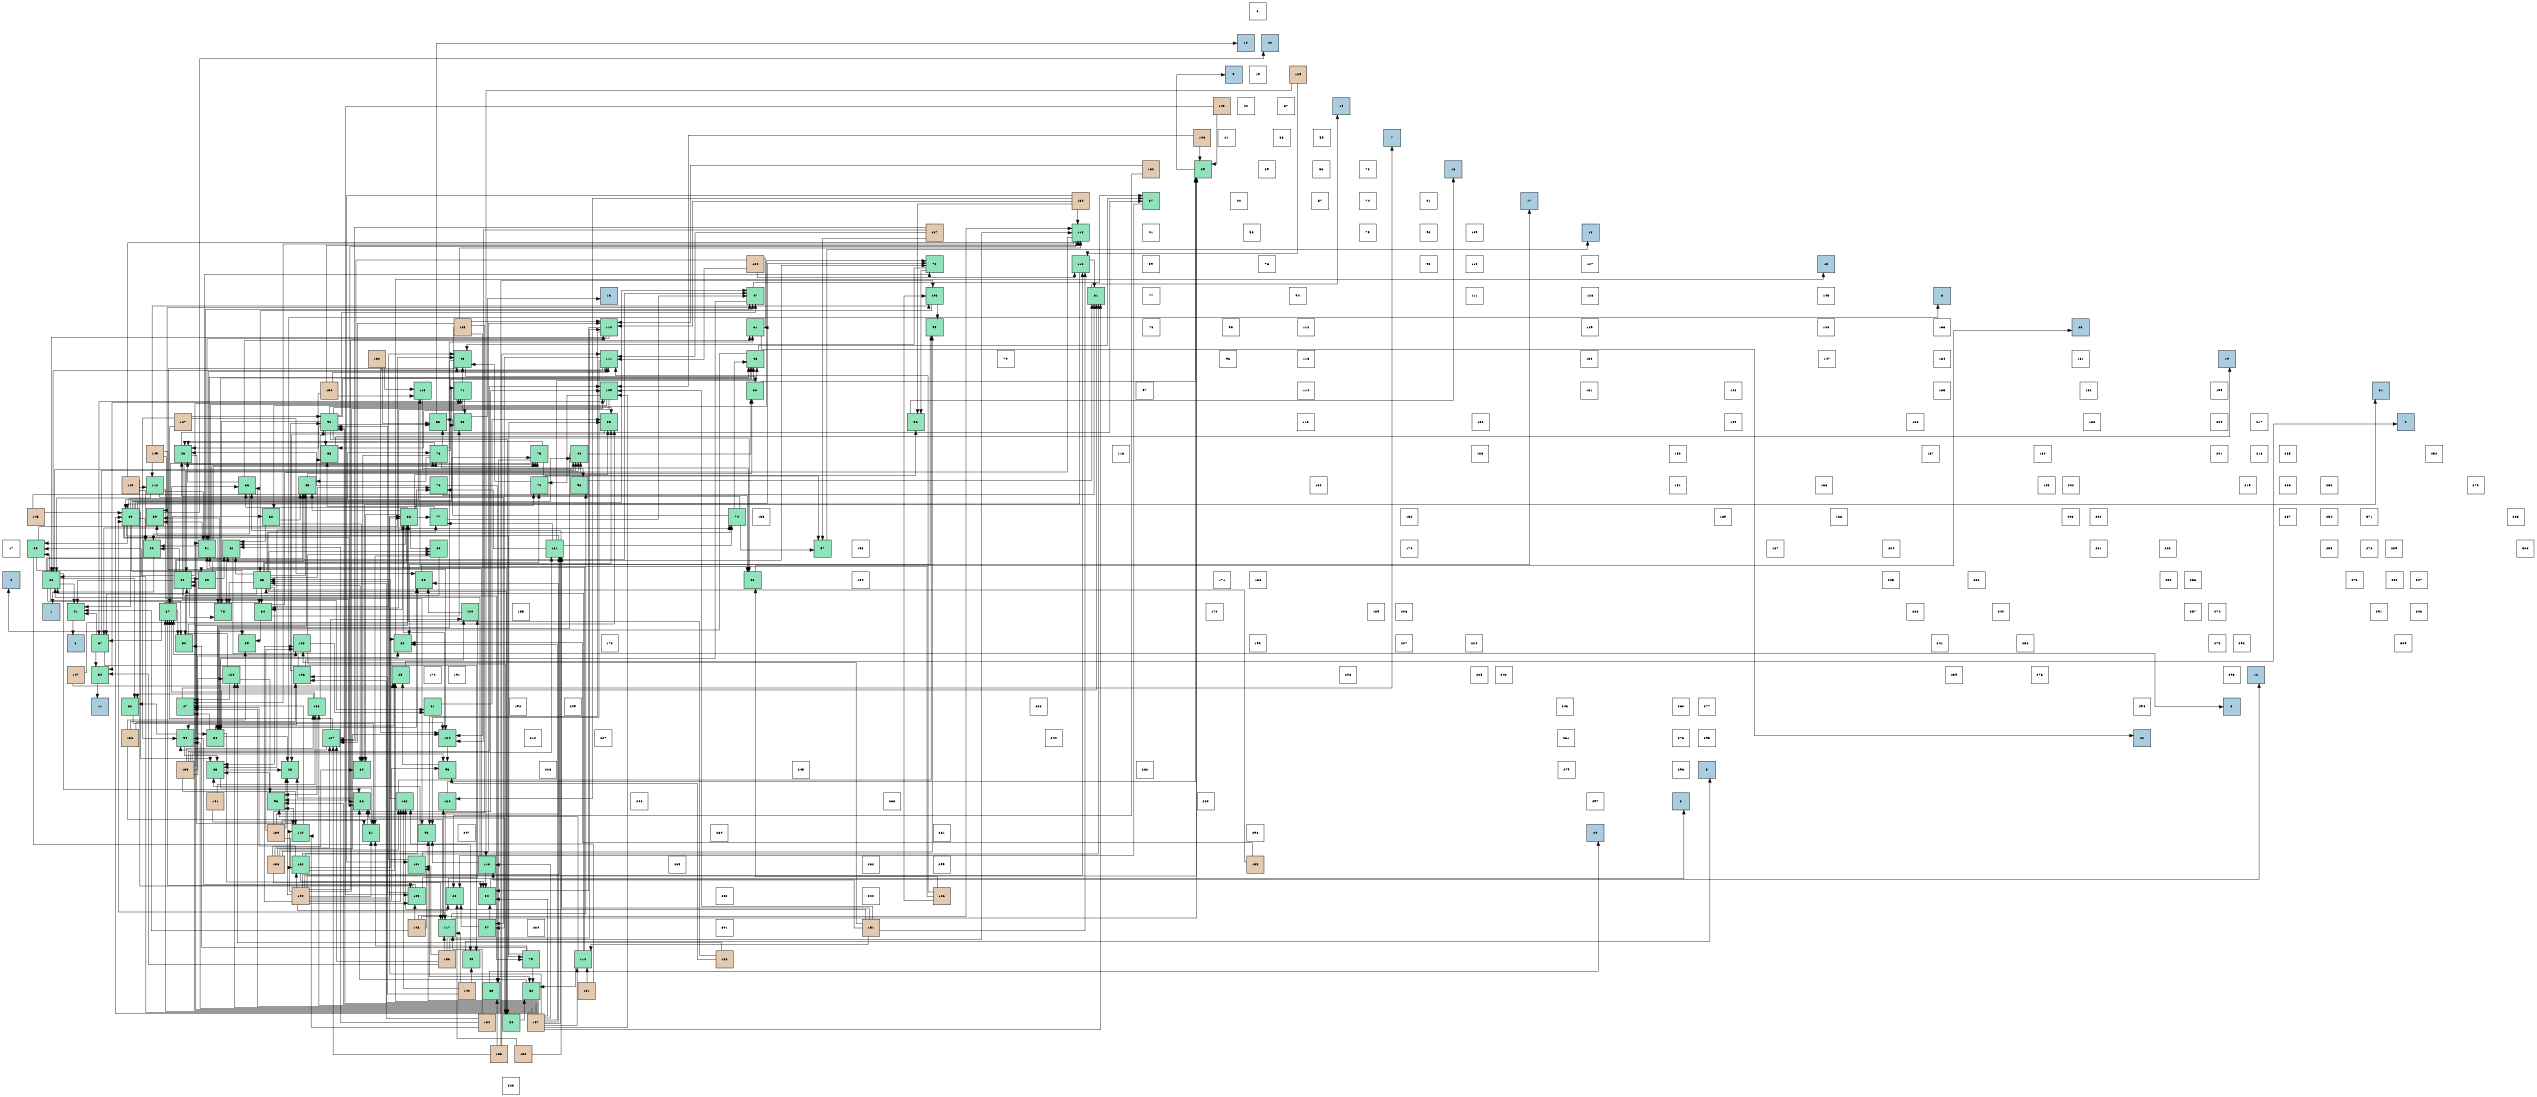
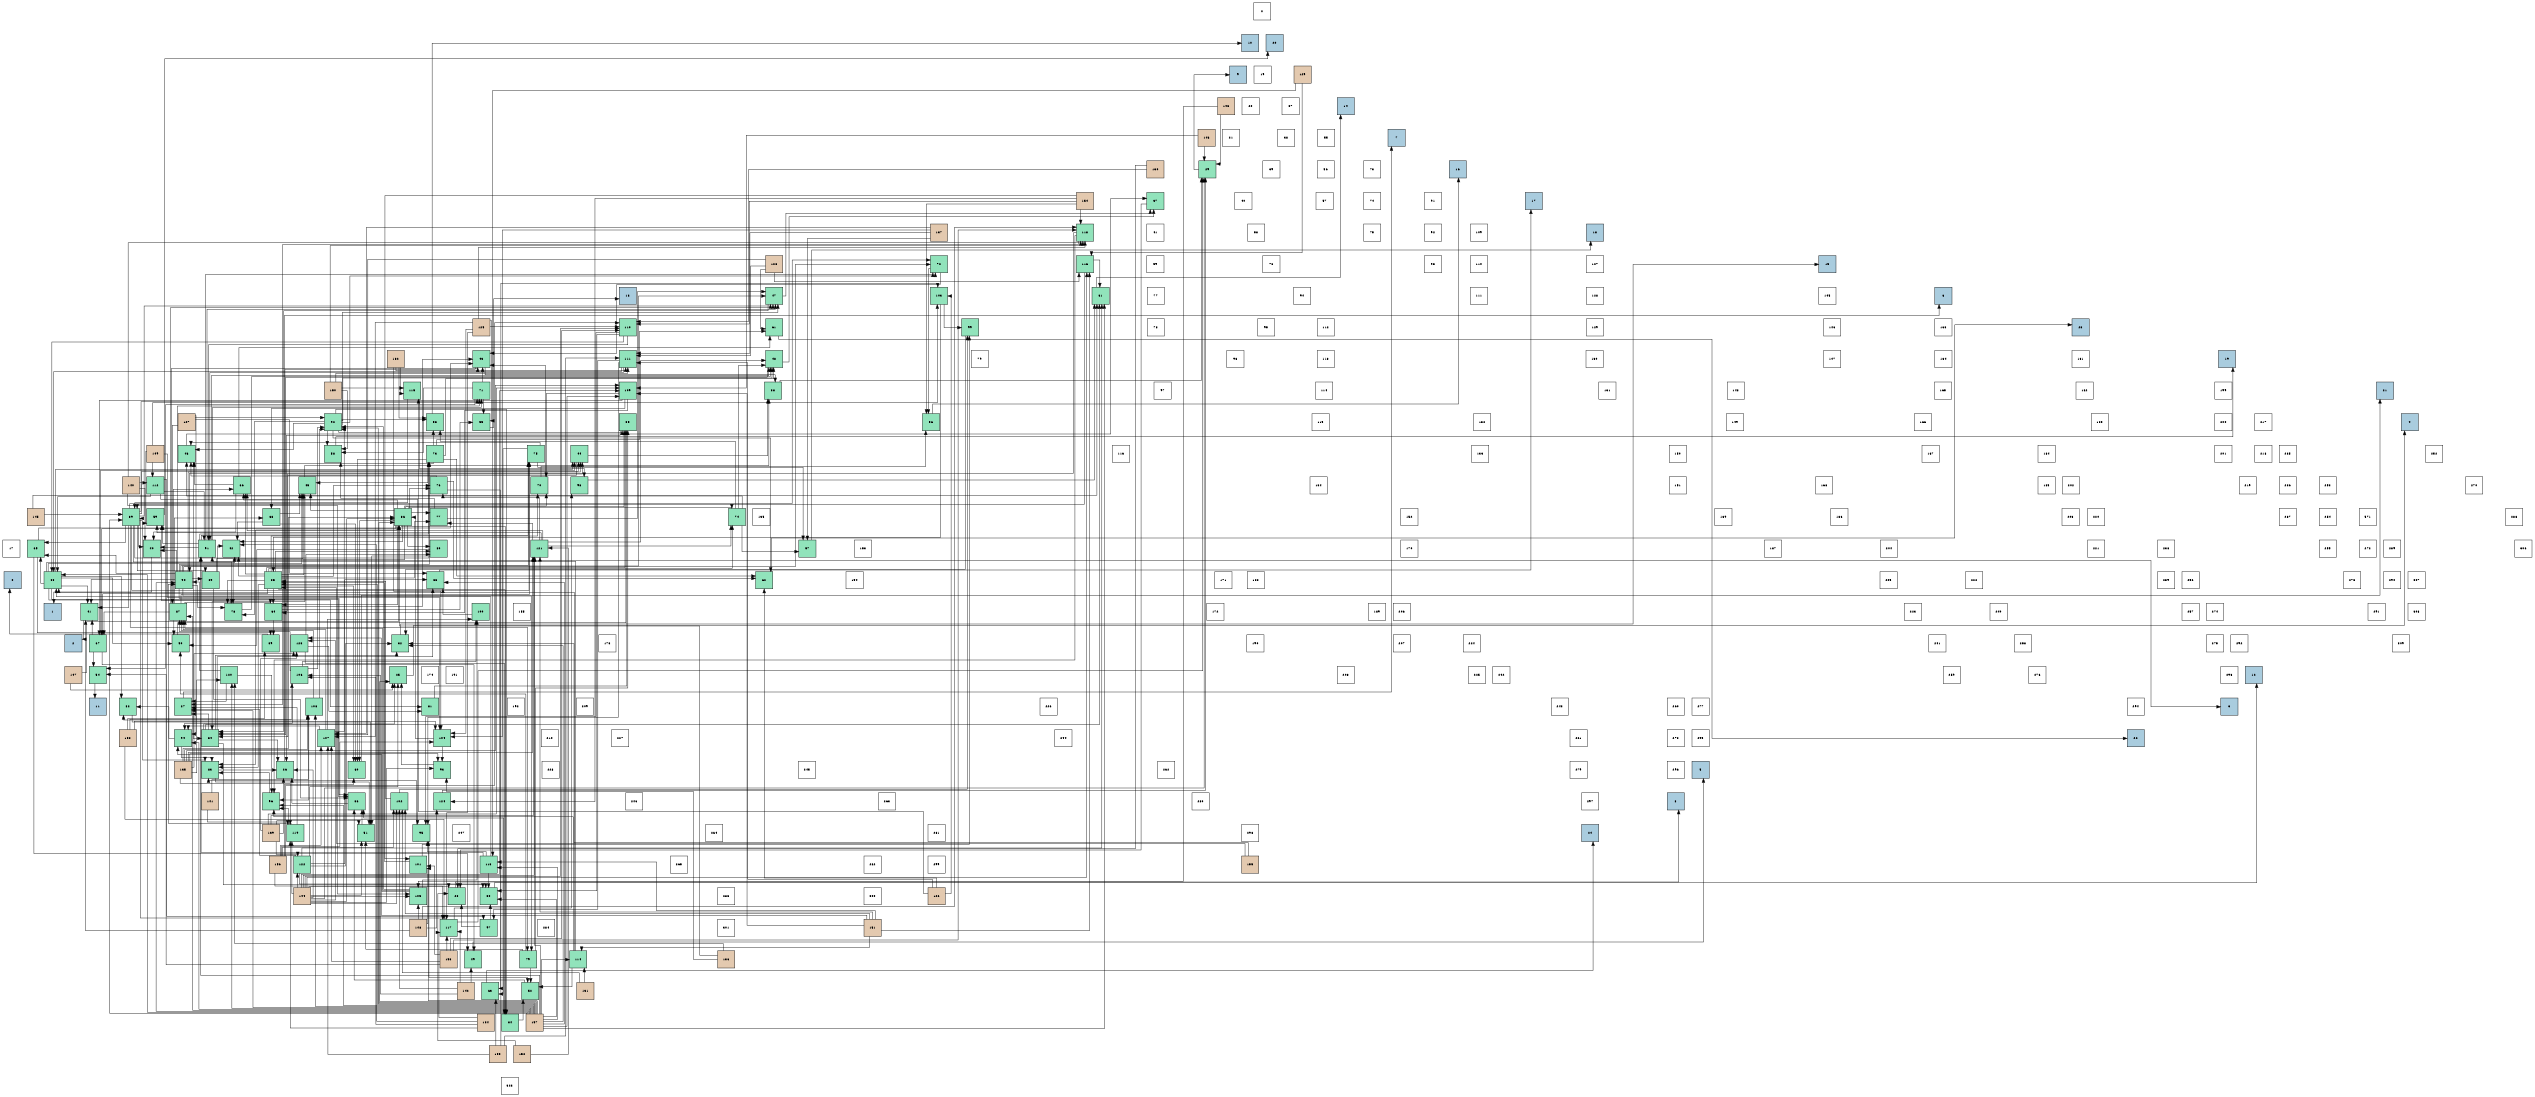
edge "89" -> "36": now "69" -> "36"
